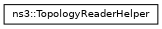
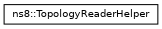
node "ns3::TopologyReaderHelper": label "ns3::TopologyReaderHelper" -> "ns8::TopologyReaderHelper"
